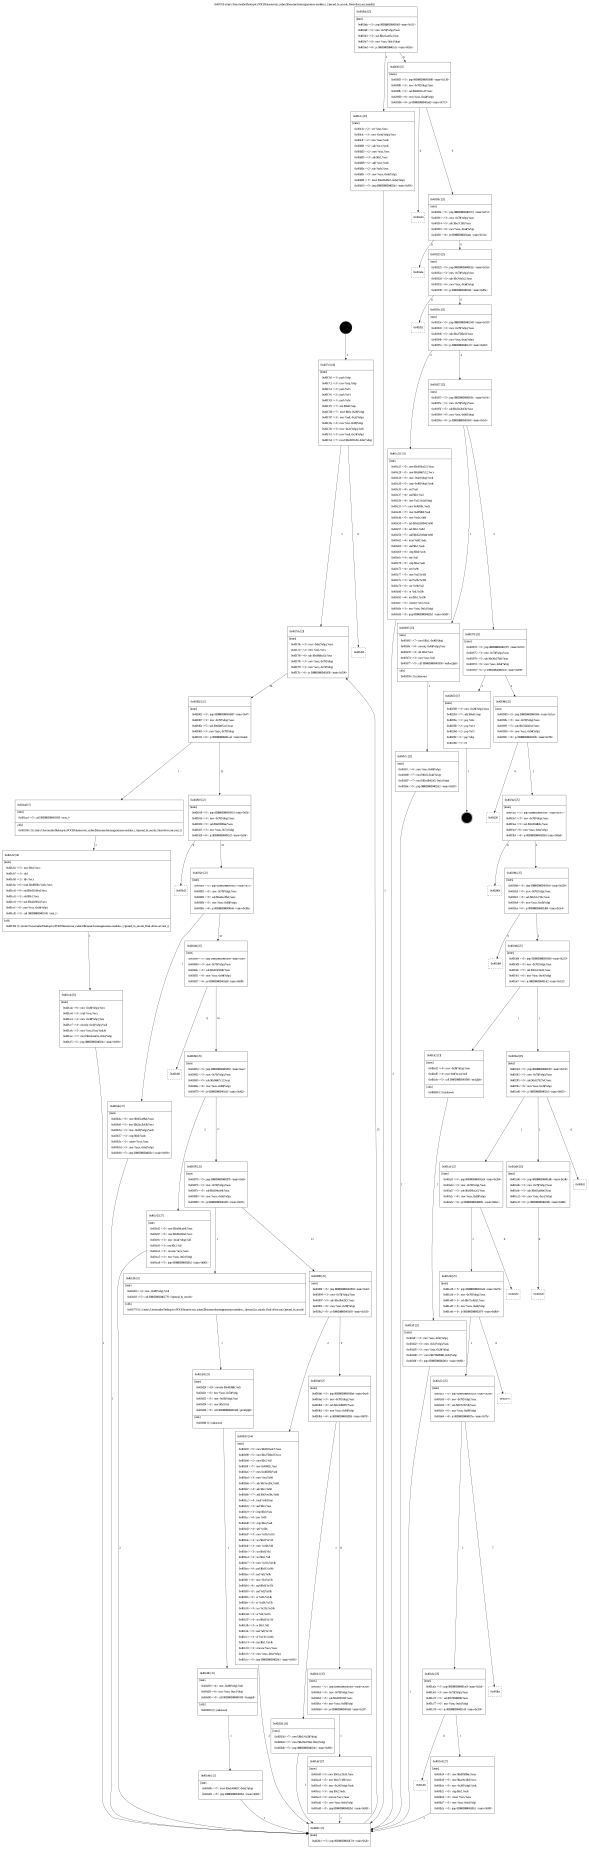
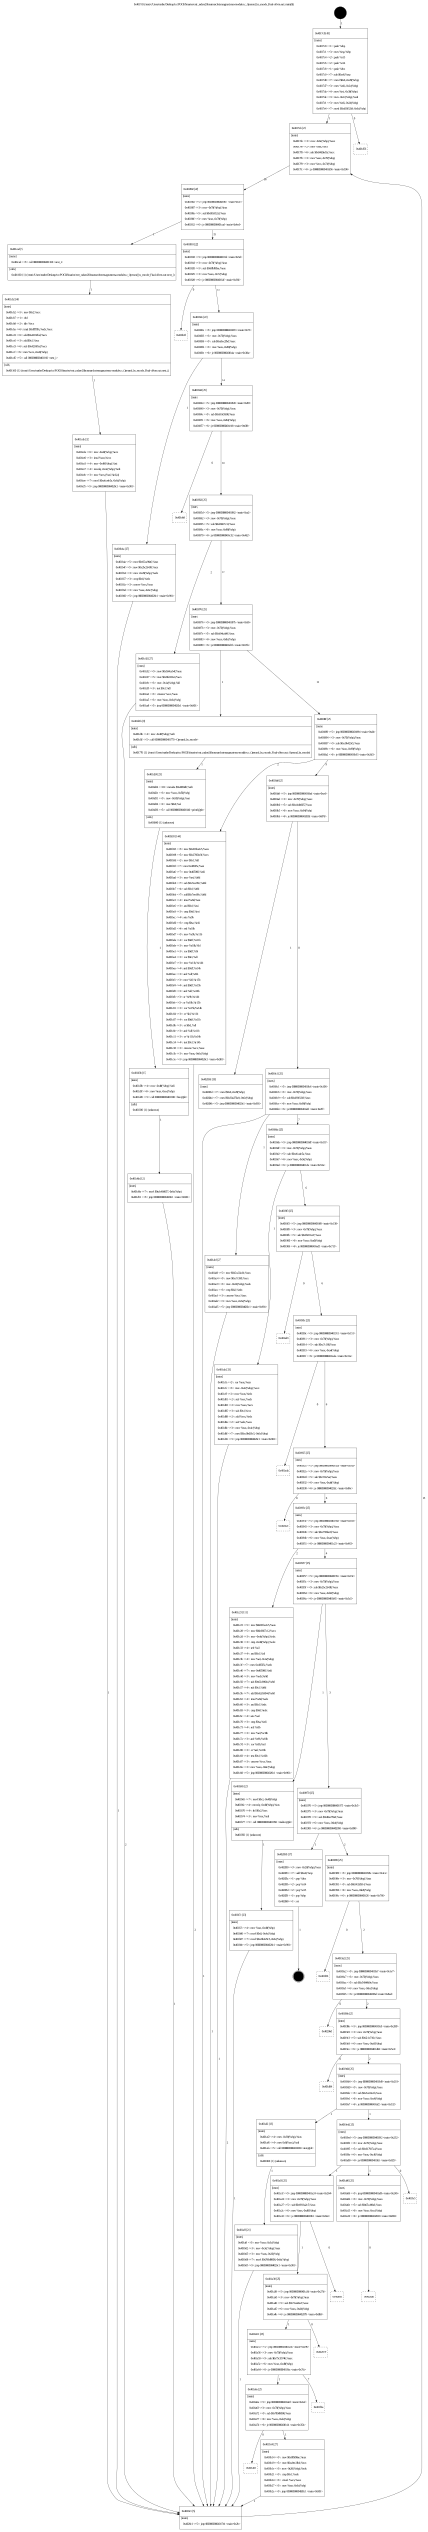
edge "0x4018c1 [25]" -> "0x4018da [25]": added, label "7"
edge "0x40203d [19]" -> "0x4020c1 [5]": now "0x4018c1 [25]" -> "0x4020c1 [5]"
